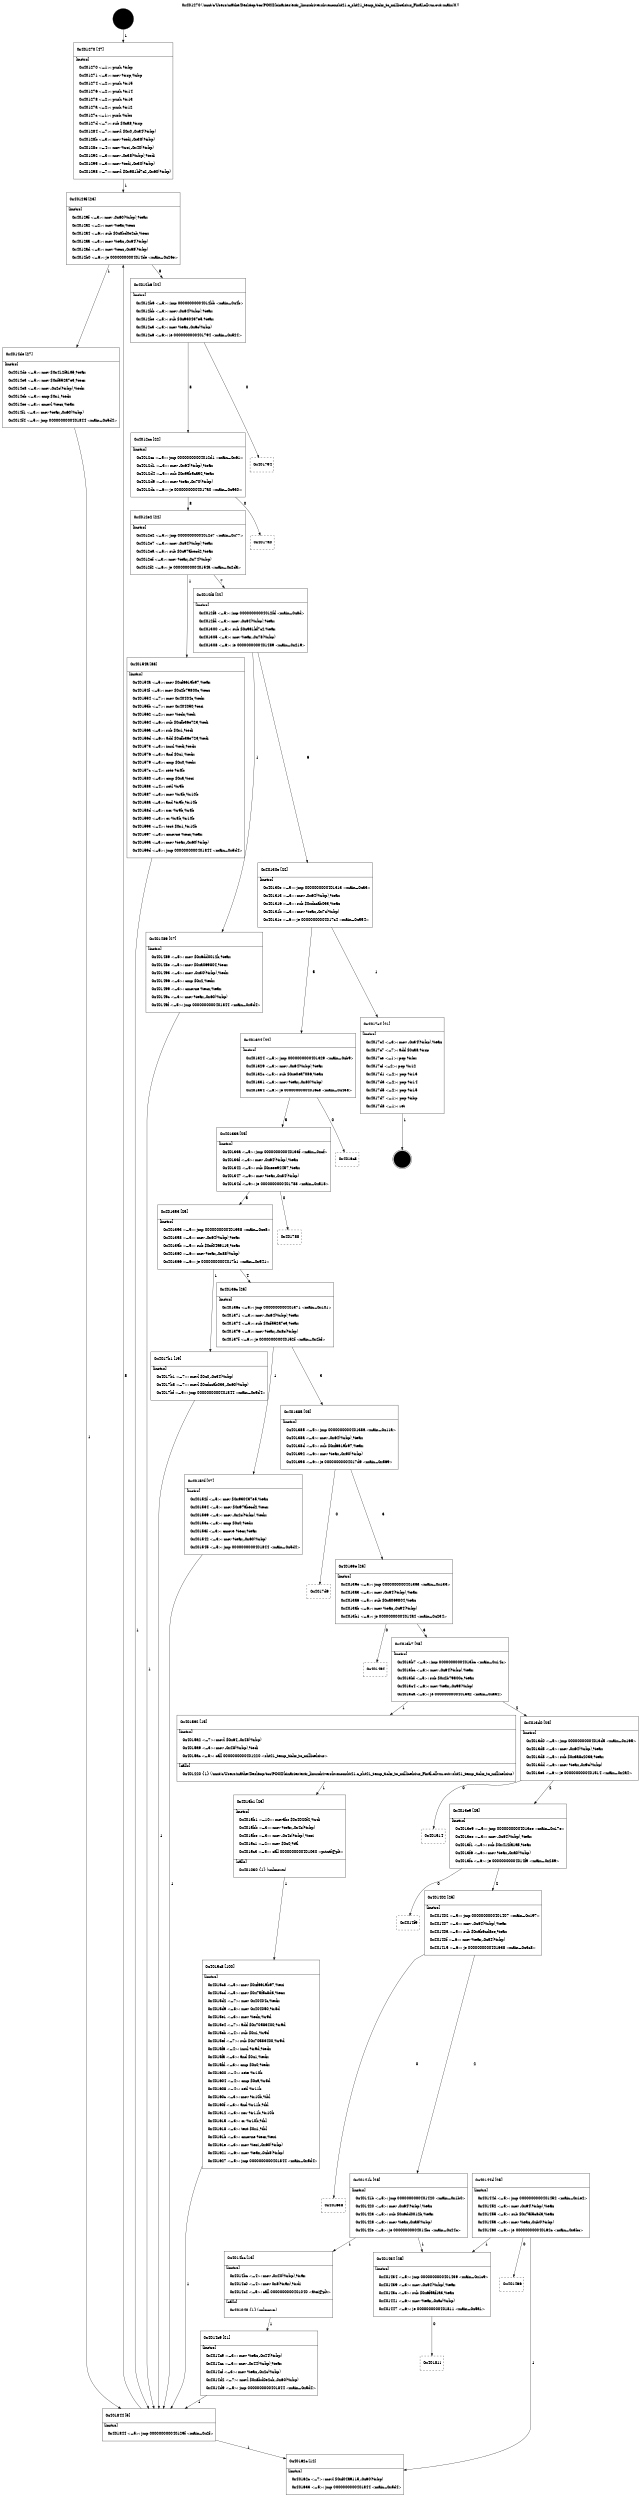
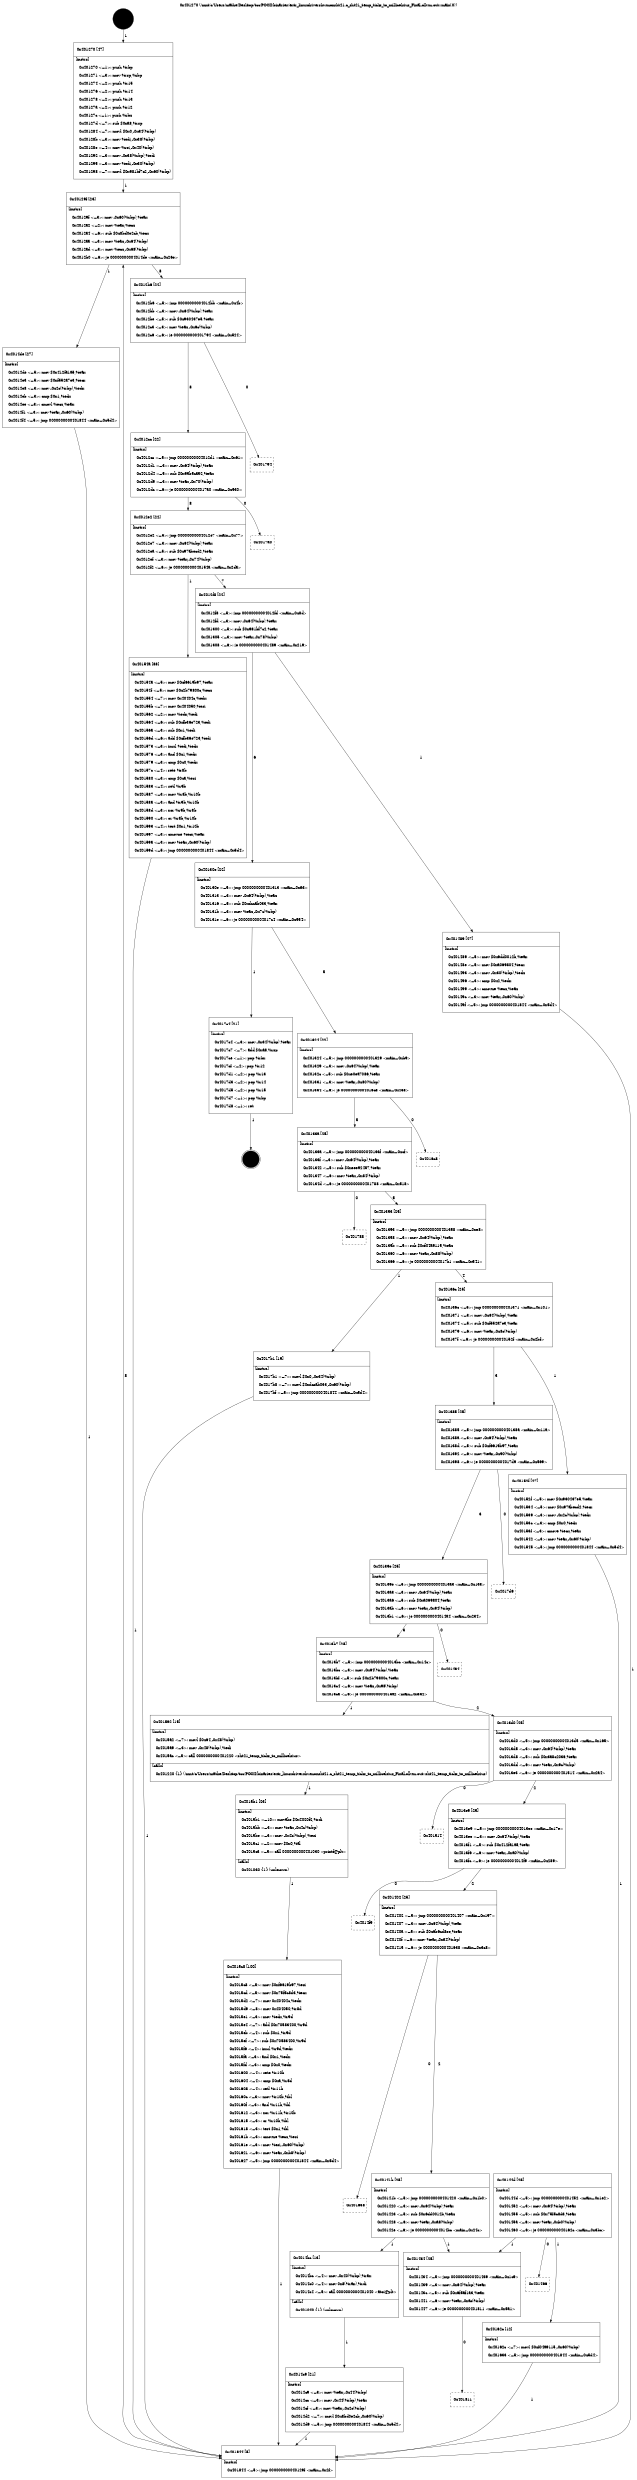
edge "0x401844 [5]" -> "0x40162c [12]": reversed
